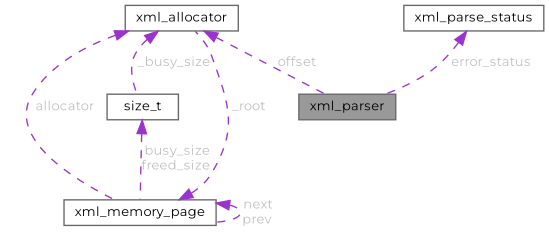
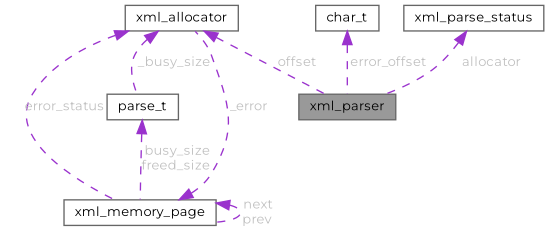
node "char_t": added
edge "xml_parser" -> "xml_parse_status": label " error_status" -> " allocator"
edge "xml_memory_page" -> "xml_allocator": label " allocator" -> " error_status"
node "size_t": label "size_t" -> "parse_t"
edge "xml_allocator" -> "xml_memory_page": label " _root" -> " _error"
